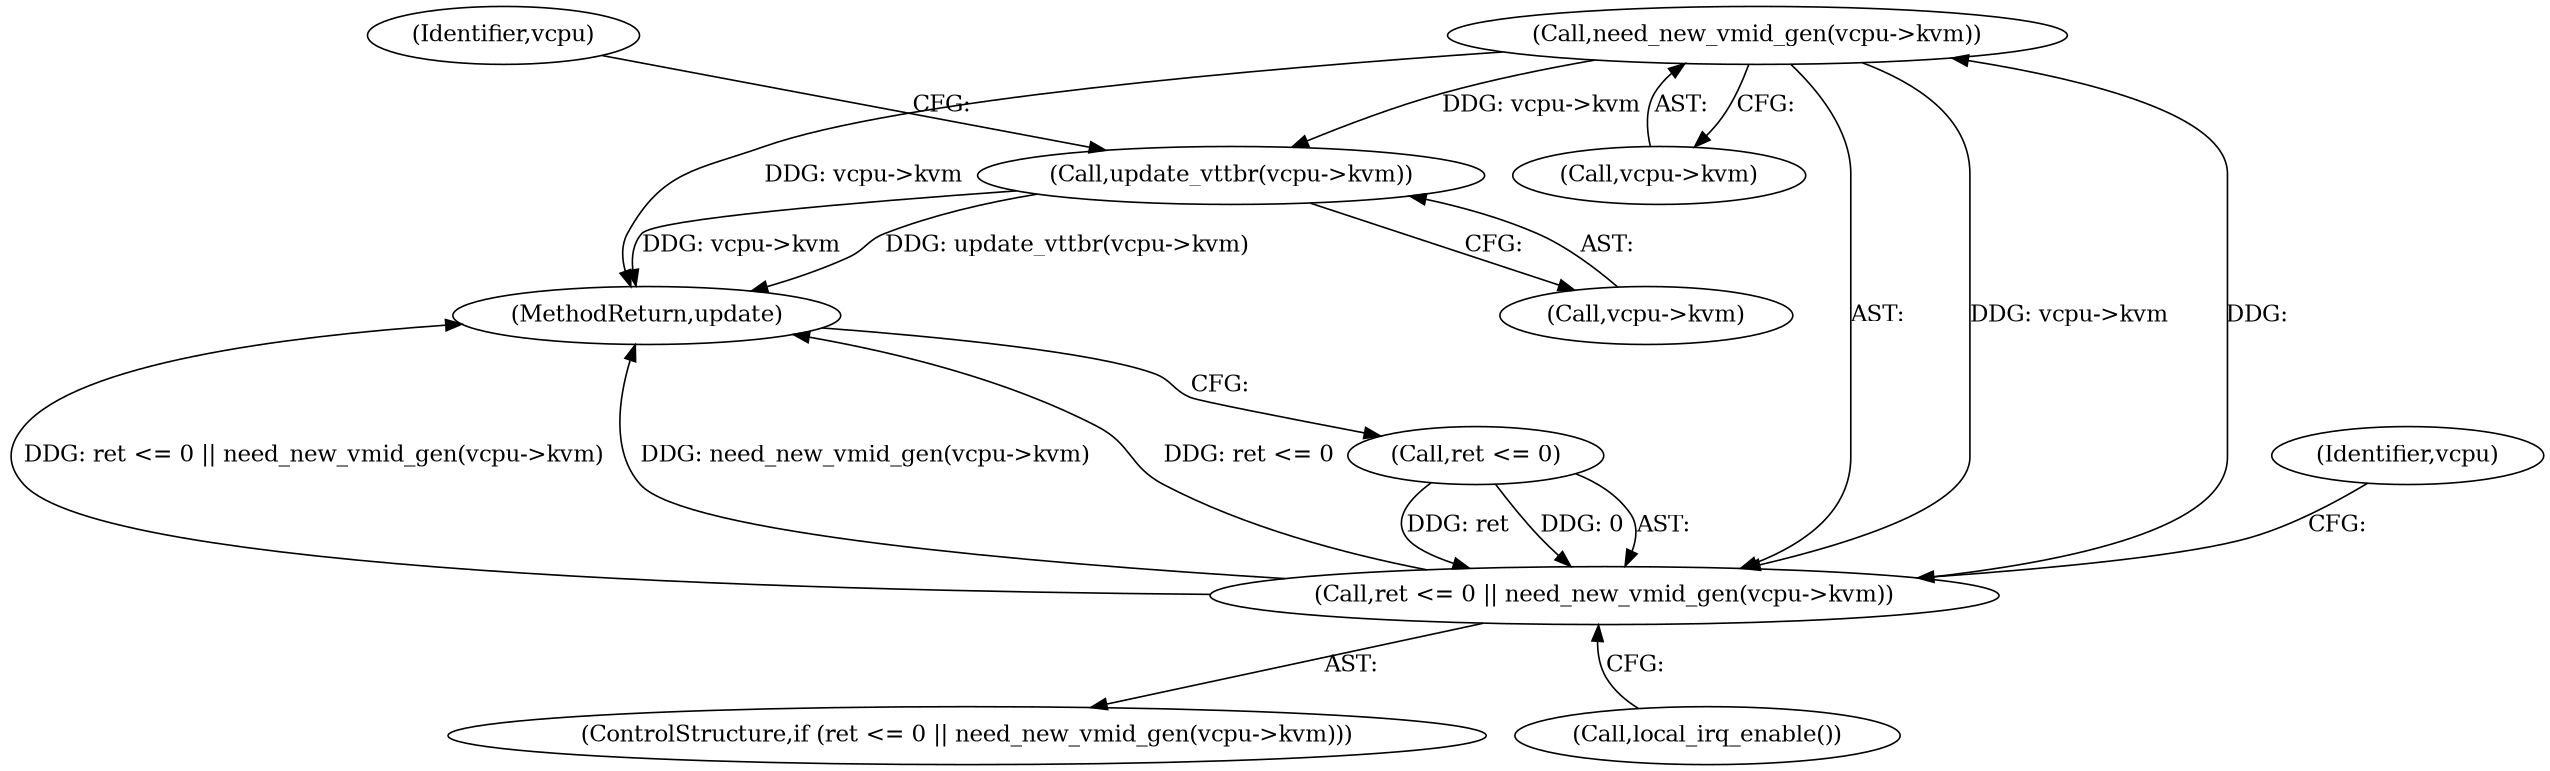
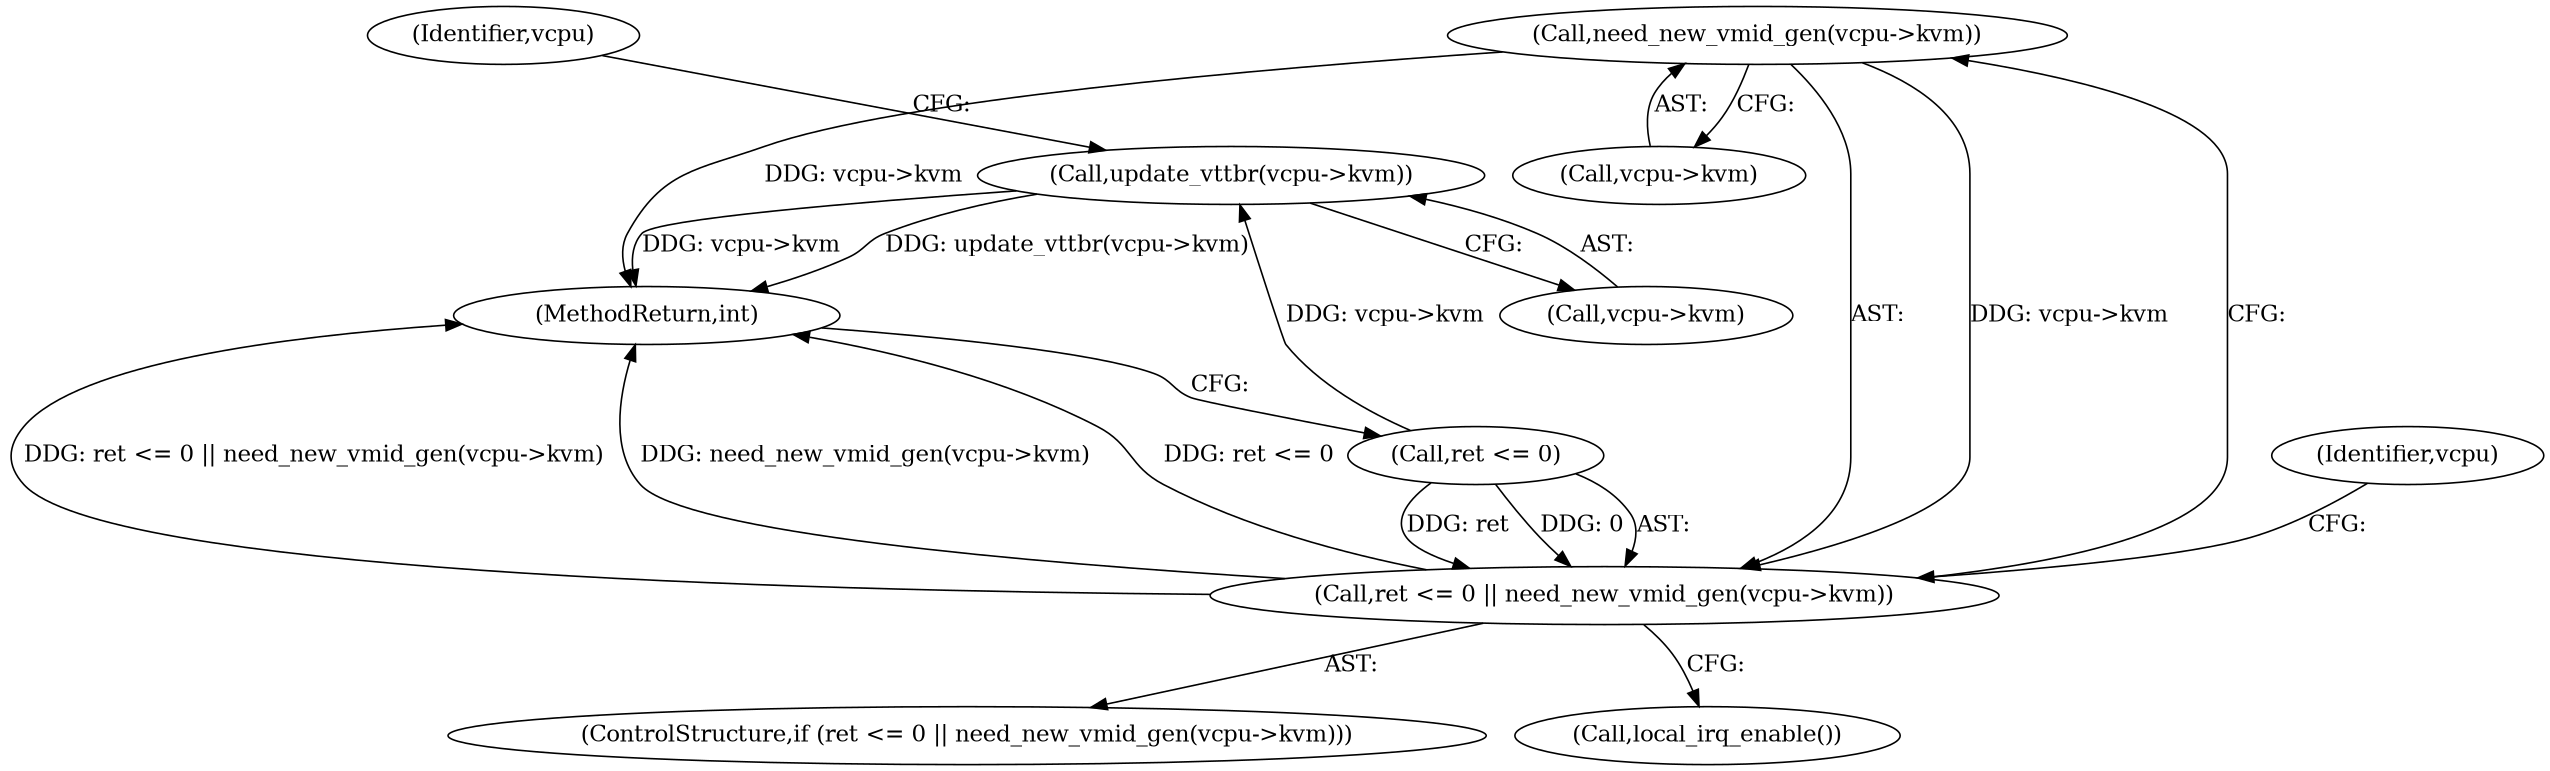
edge "(Call,need_new_vmid_gen(vcpu->kvm))" -> "(Call,update_vttbr(vcpu->kvm))": now "(Call,ret <= 0)" -> "(Call,update_vttbr(vcpu->kvm))"
node "(MethodReturn,update)": label "(MethodReturn,update)" -> "(MethodReturn,int)"
edge "(Call,ret <= 0 || need_new_vmid_gen(vcpu->kvm))" -> "(Call,need_new_vmid_gen(vcpu->kvm))": label "DDG: " -> "CFG: "
edge "(Call,local_irq_enable())" -> "(Call,ret <= 0 || need_new_vmid_gen(vcpu->kvm))": reversed
